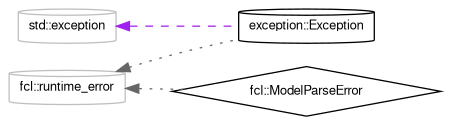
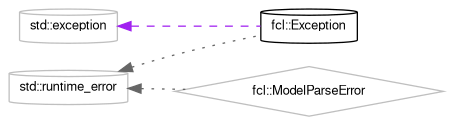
node "exception::Exception": label "exception::Exception" -> "fcl::Exception"
node "fcl::runtime_error": label "fcl::runtime_error" -> "std::runtime_error"
node "fcl::ModelParseError": color black -> grey75
